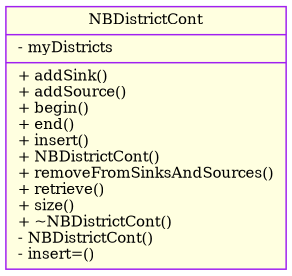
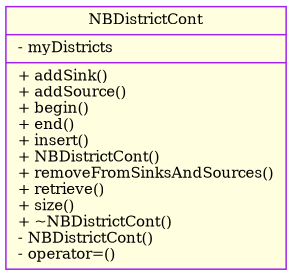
node "NBDistrictCont": text "- insert=()" -> "- operator=()"
